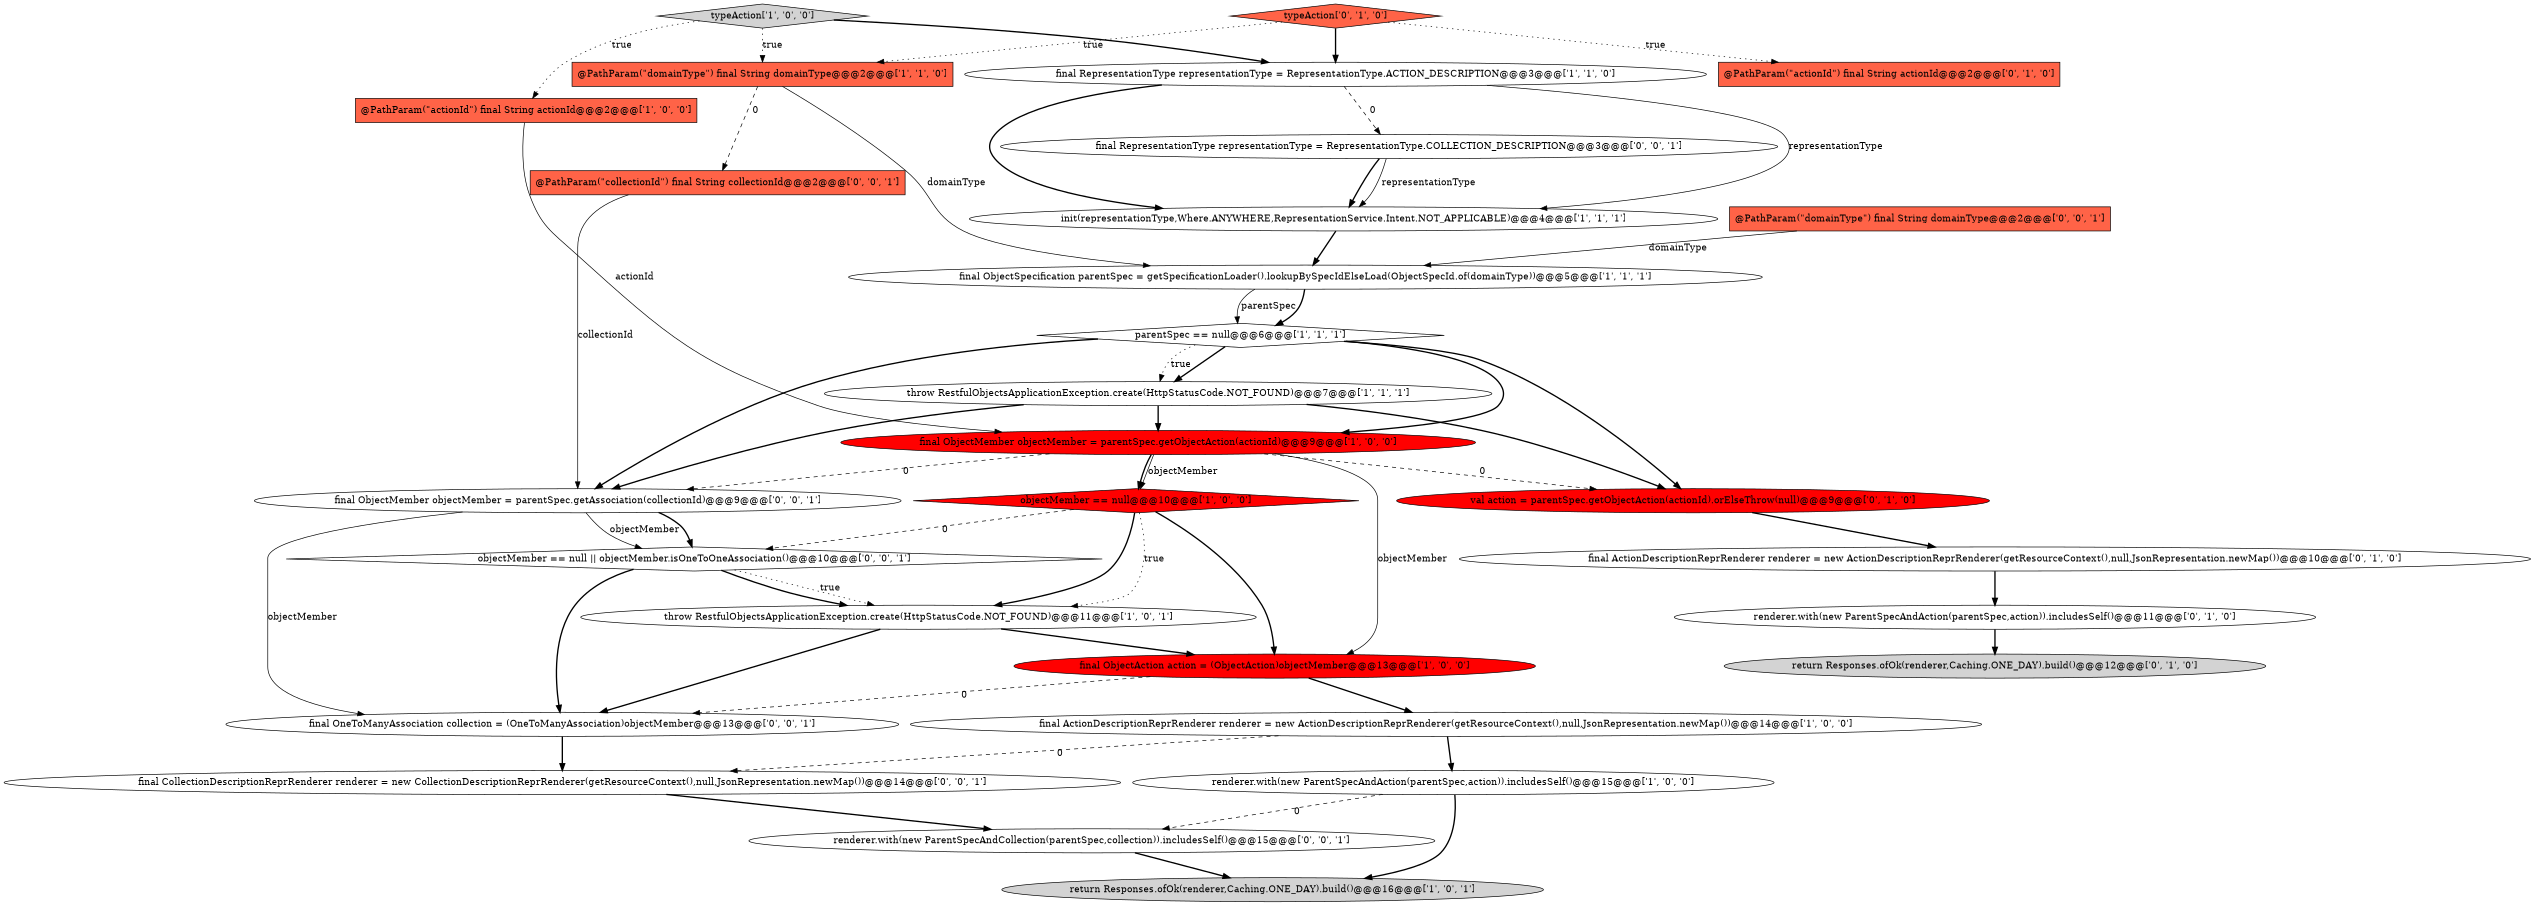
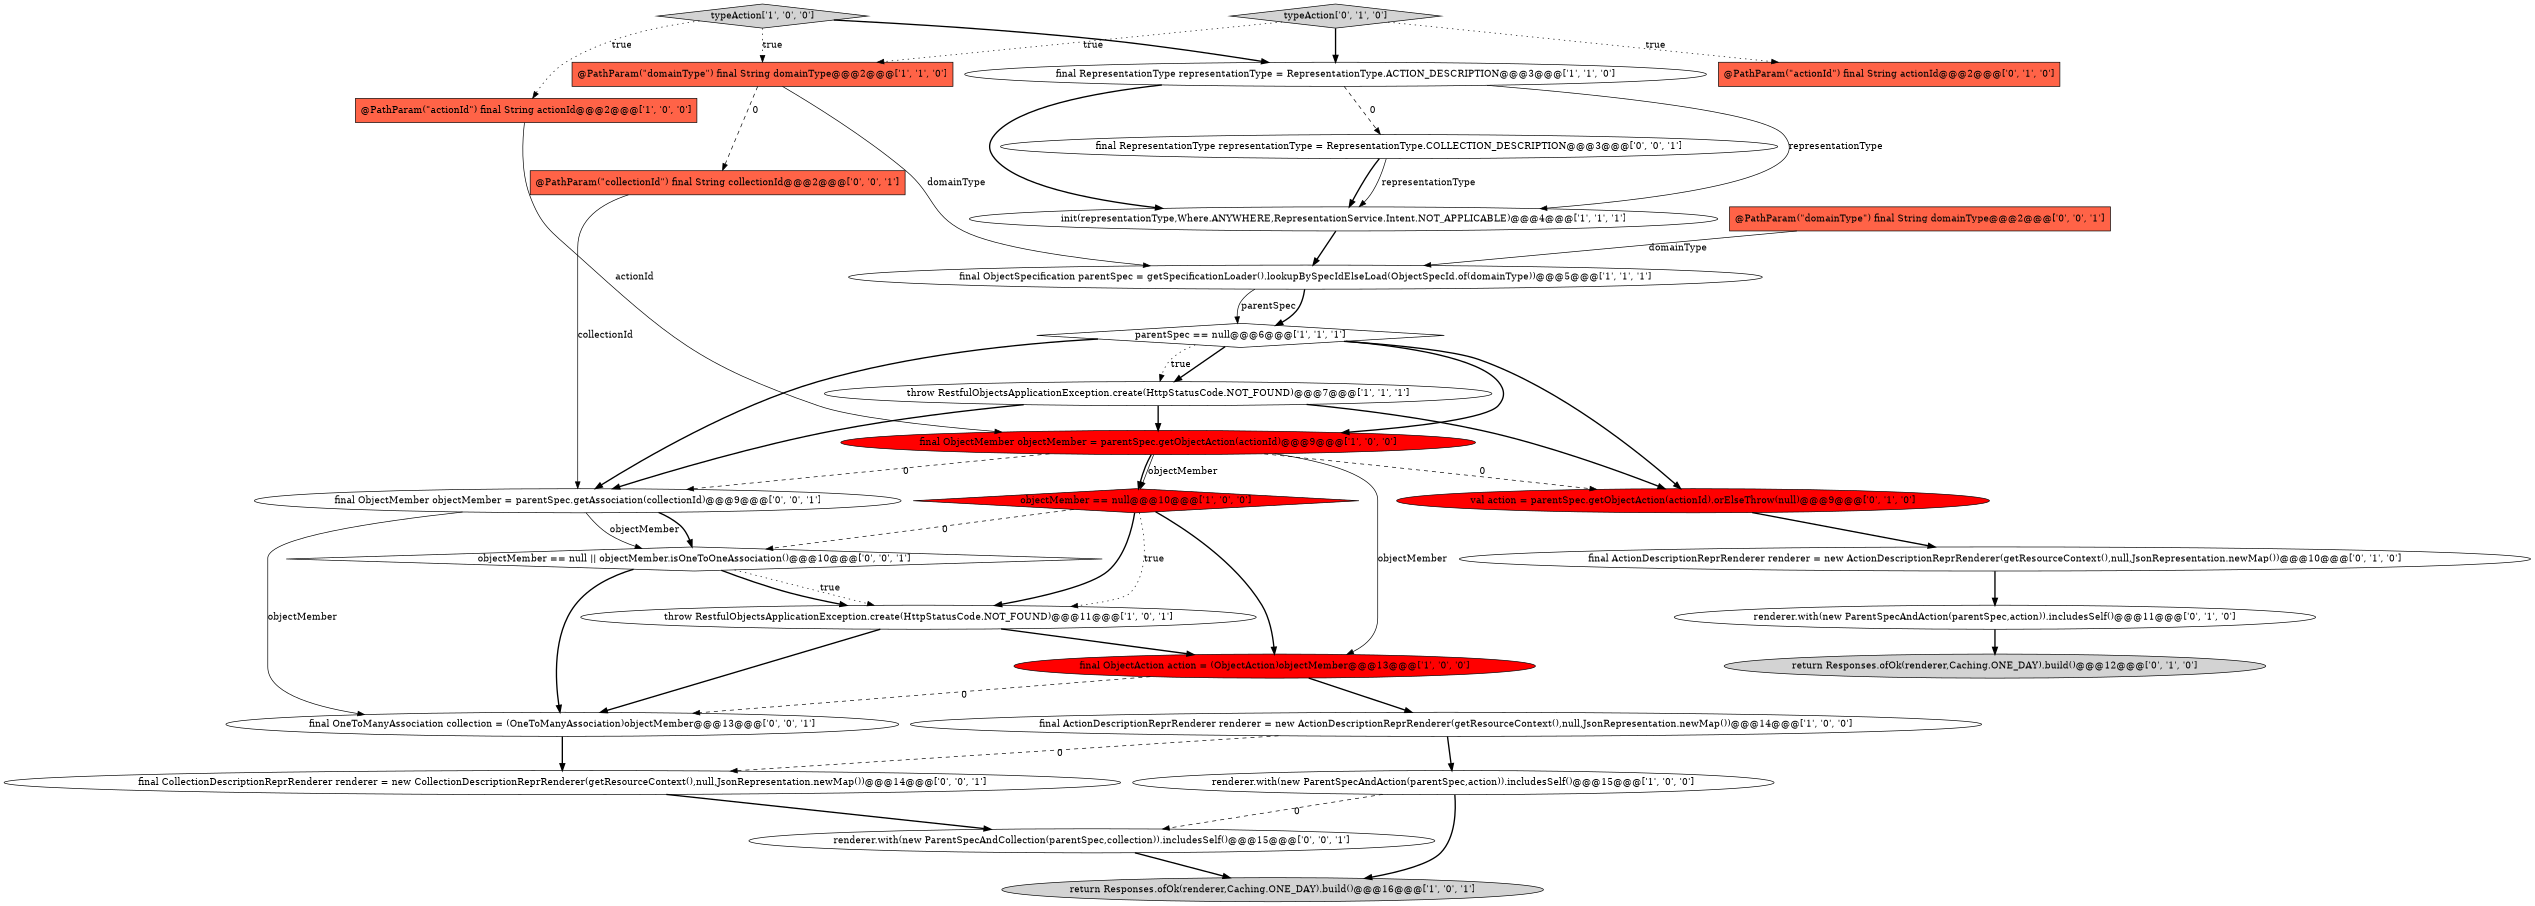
node "typeAction['0', '1', '0']": fillcolor tomato -> lightgray
